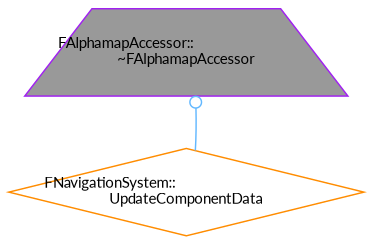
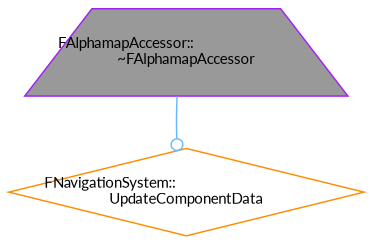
edge "FNavigationSystem:: UpdateComponentData" -> "FAlphamapAccessor:: ~FAlphamapAccessor": reversed
